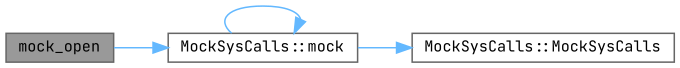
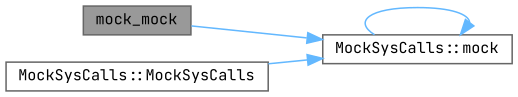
node "mock_open": label "mock_open" -> "mock_mock"
edge "MockSysCalls::mock" -> "MockSysCalls::MockSysCalls": reversed
